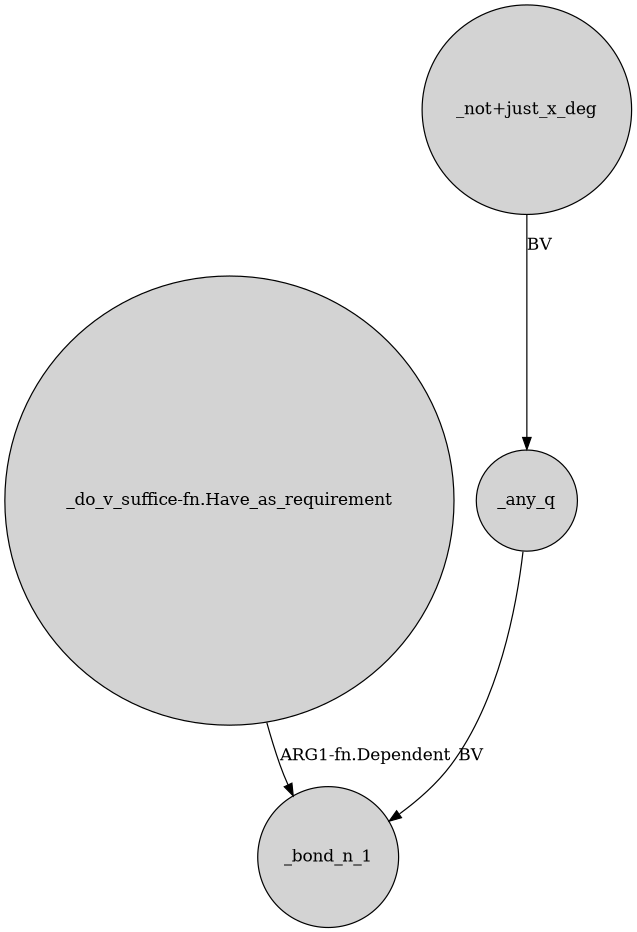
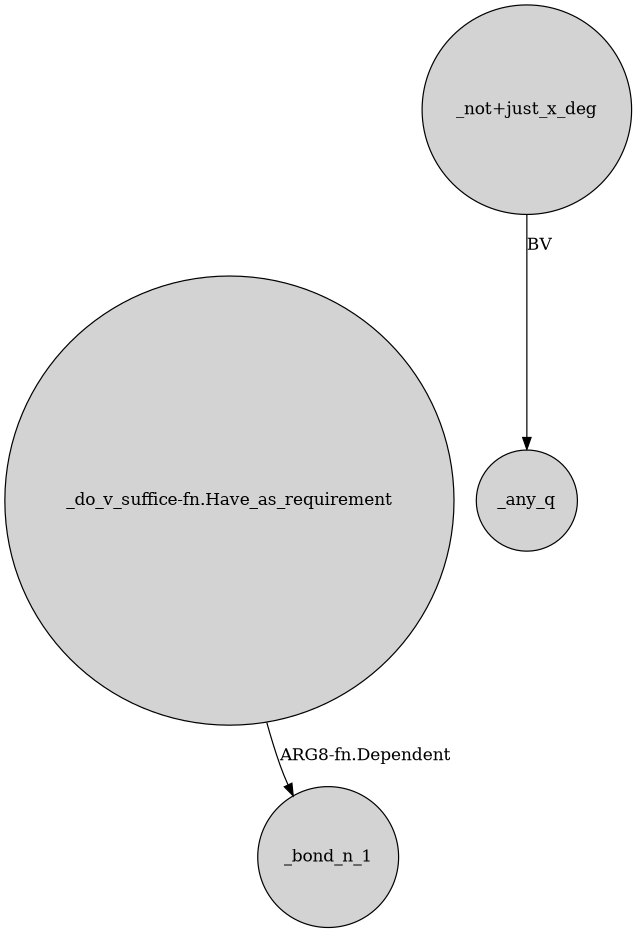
edge "_any_q" -> "_bond_n_1": removed, label "BV"
edge "_do_v_suffice-fn.Have_as_requirement" -> "_bond_n_1": label "ARG1-fn.Dependent" -> "ARG8-fn.Dependent"
